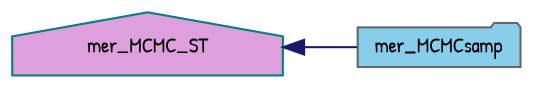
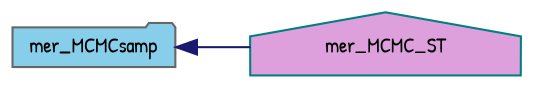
edge "mer_MCMCsamp" -> "mer_MCMC_ST": reversed
